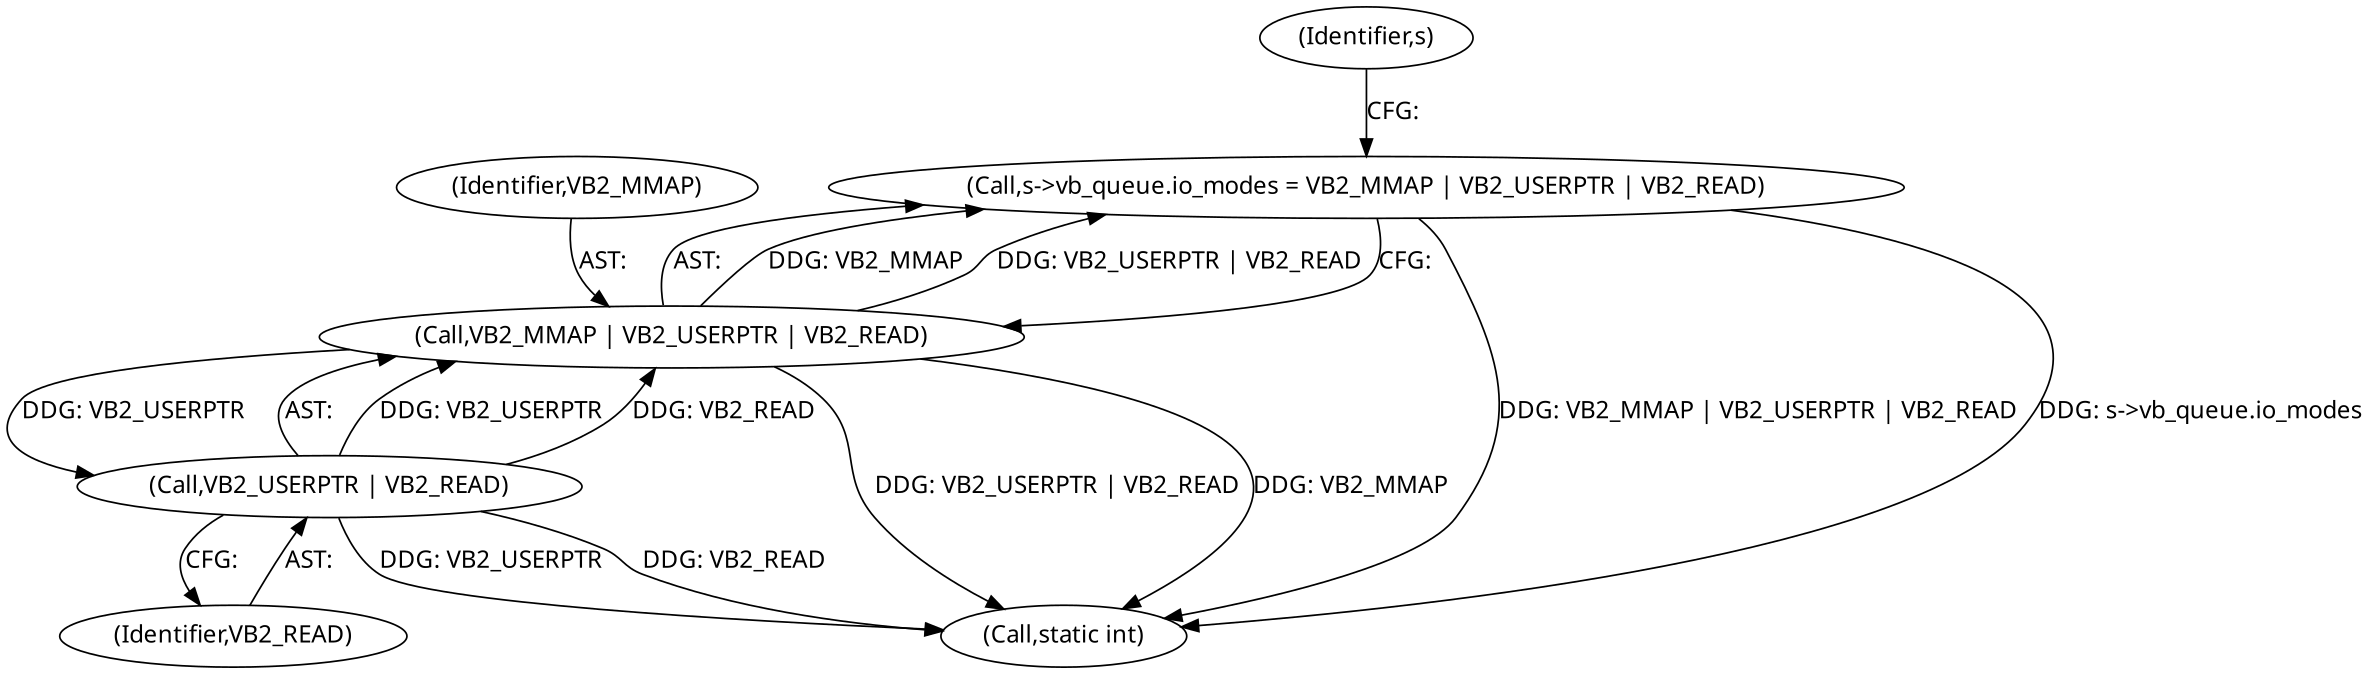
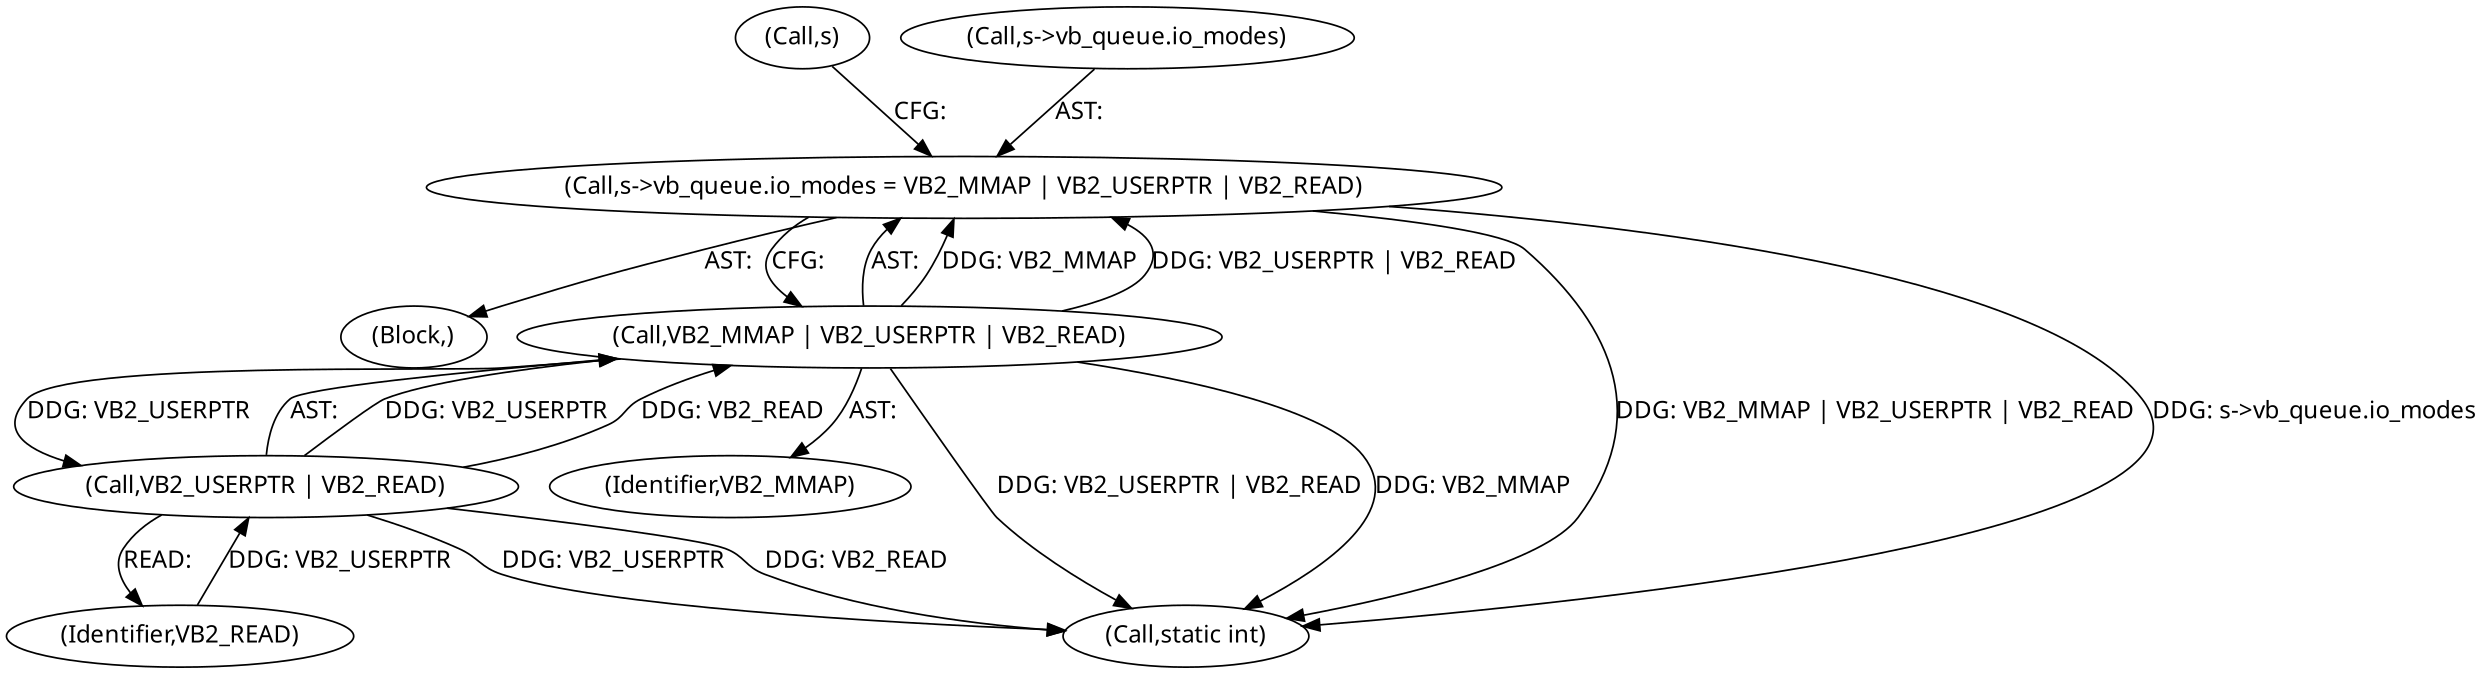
node "(Call,s->vb_queue.io_modes)": added
node "(Identifier,s)": label "(Identifier,s)" -> "(Call,s)"
edge "(Identifier,VB2_MMAP)" -> "(Call,VB2_MMAP | VB2_USERPTR | VB2_READ)": reversed
node "(Block,)": added
edge "(Call,VB2_USERPTR | VB2_READ)" -> "(Identifier,VB2_READ)": label "CFG: " -> "READ: "
edge "(Identifier,VB2_READ)" -> "(Call,VB2_USERPTR | VB2_READ)": label "AST: " -> "DDG: VB2_USERPTR"
